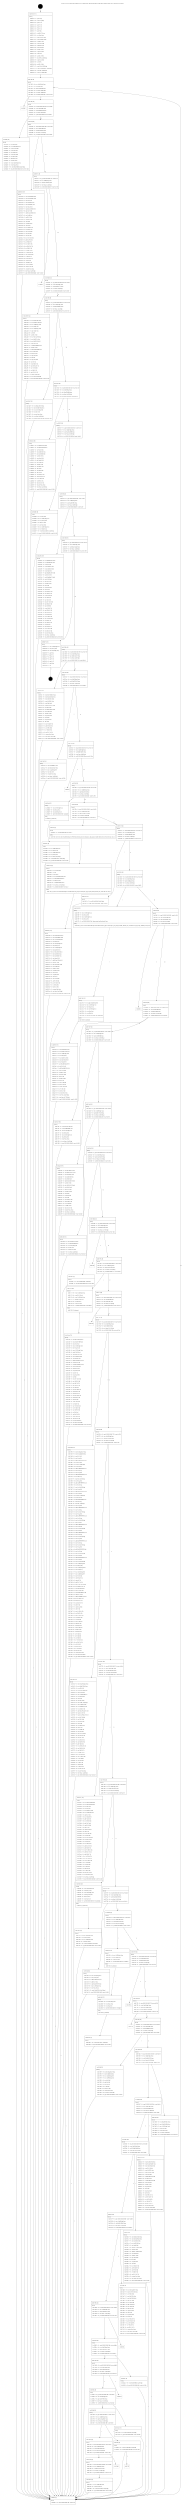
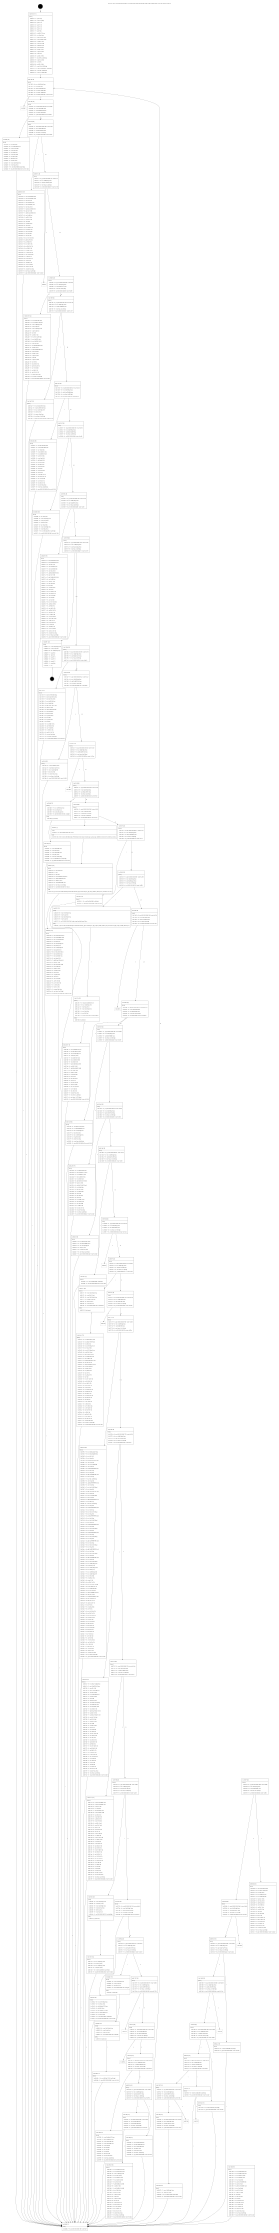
node "0x401863 [28]": removed
